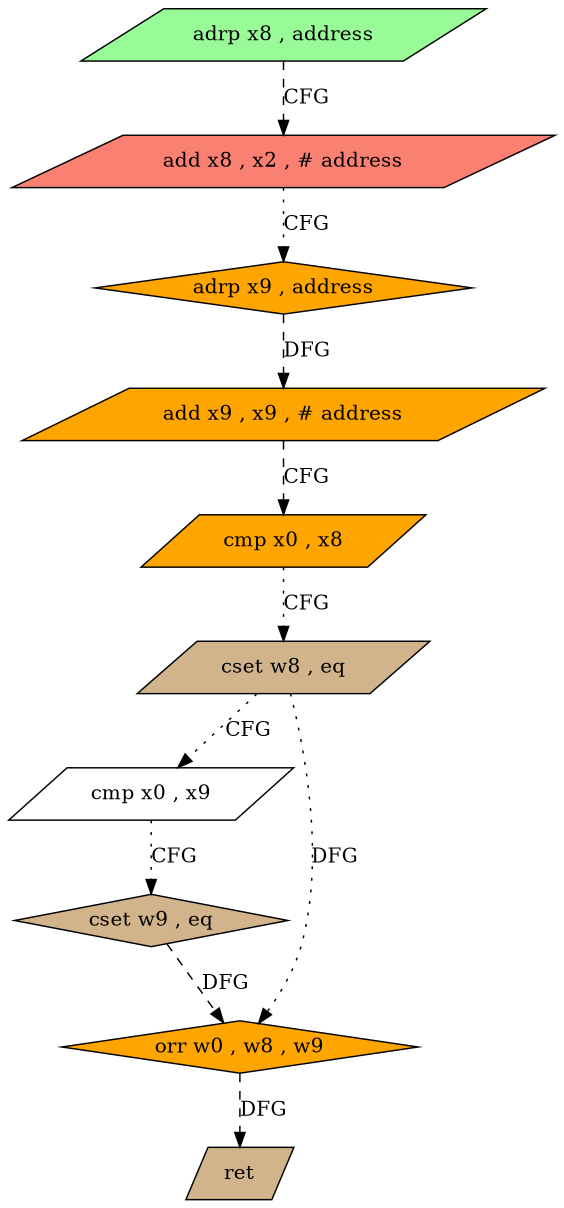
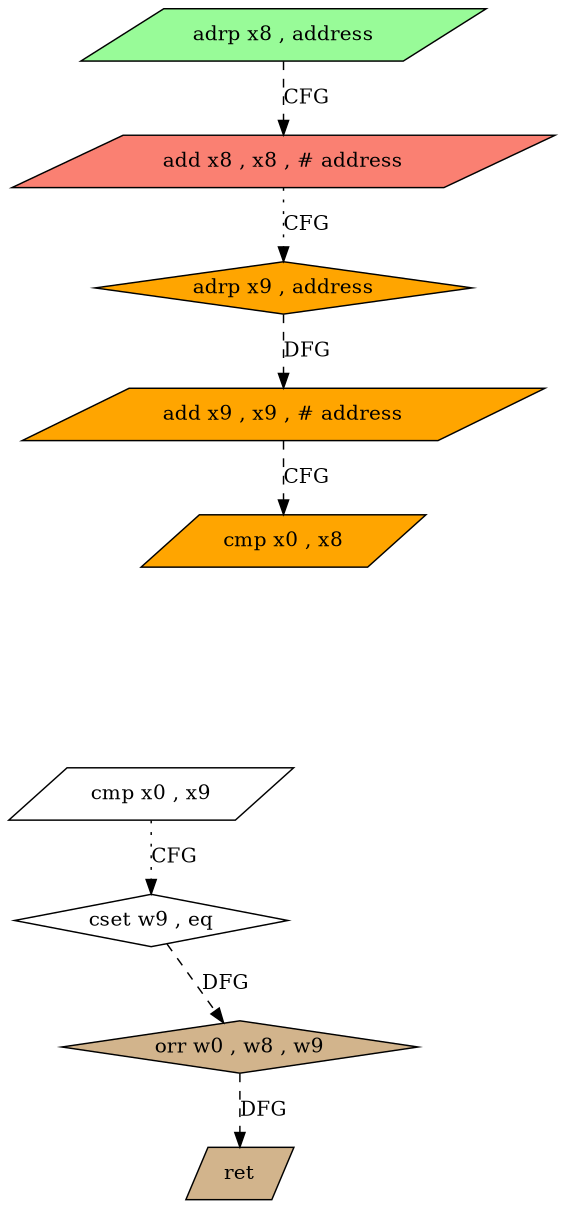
node "add x8 , x2 , # address": label "add x8 , x2 , # address" -> "add x8 , x8 , # address"
node "cset w8 , eq": removed
node "cset w9 , eq": fillcolor tan -> white
node "orr w0 , w8 , w9": fillcolor orange -> tan
